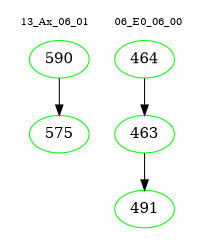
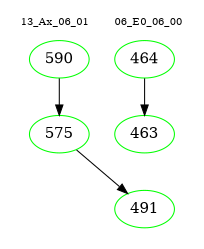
edge "463" -> "491": now "575" -> "491"
